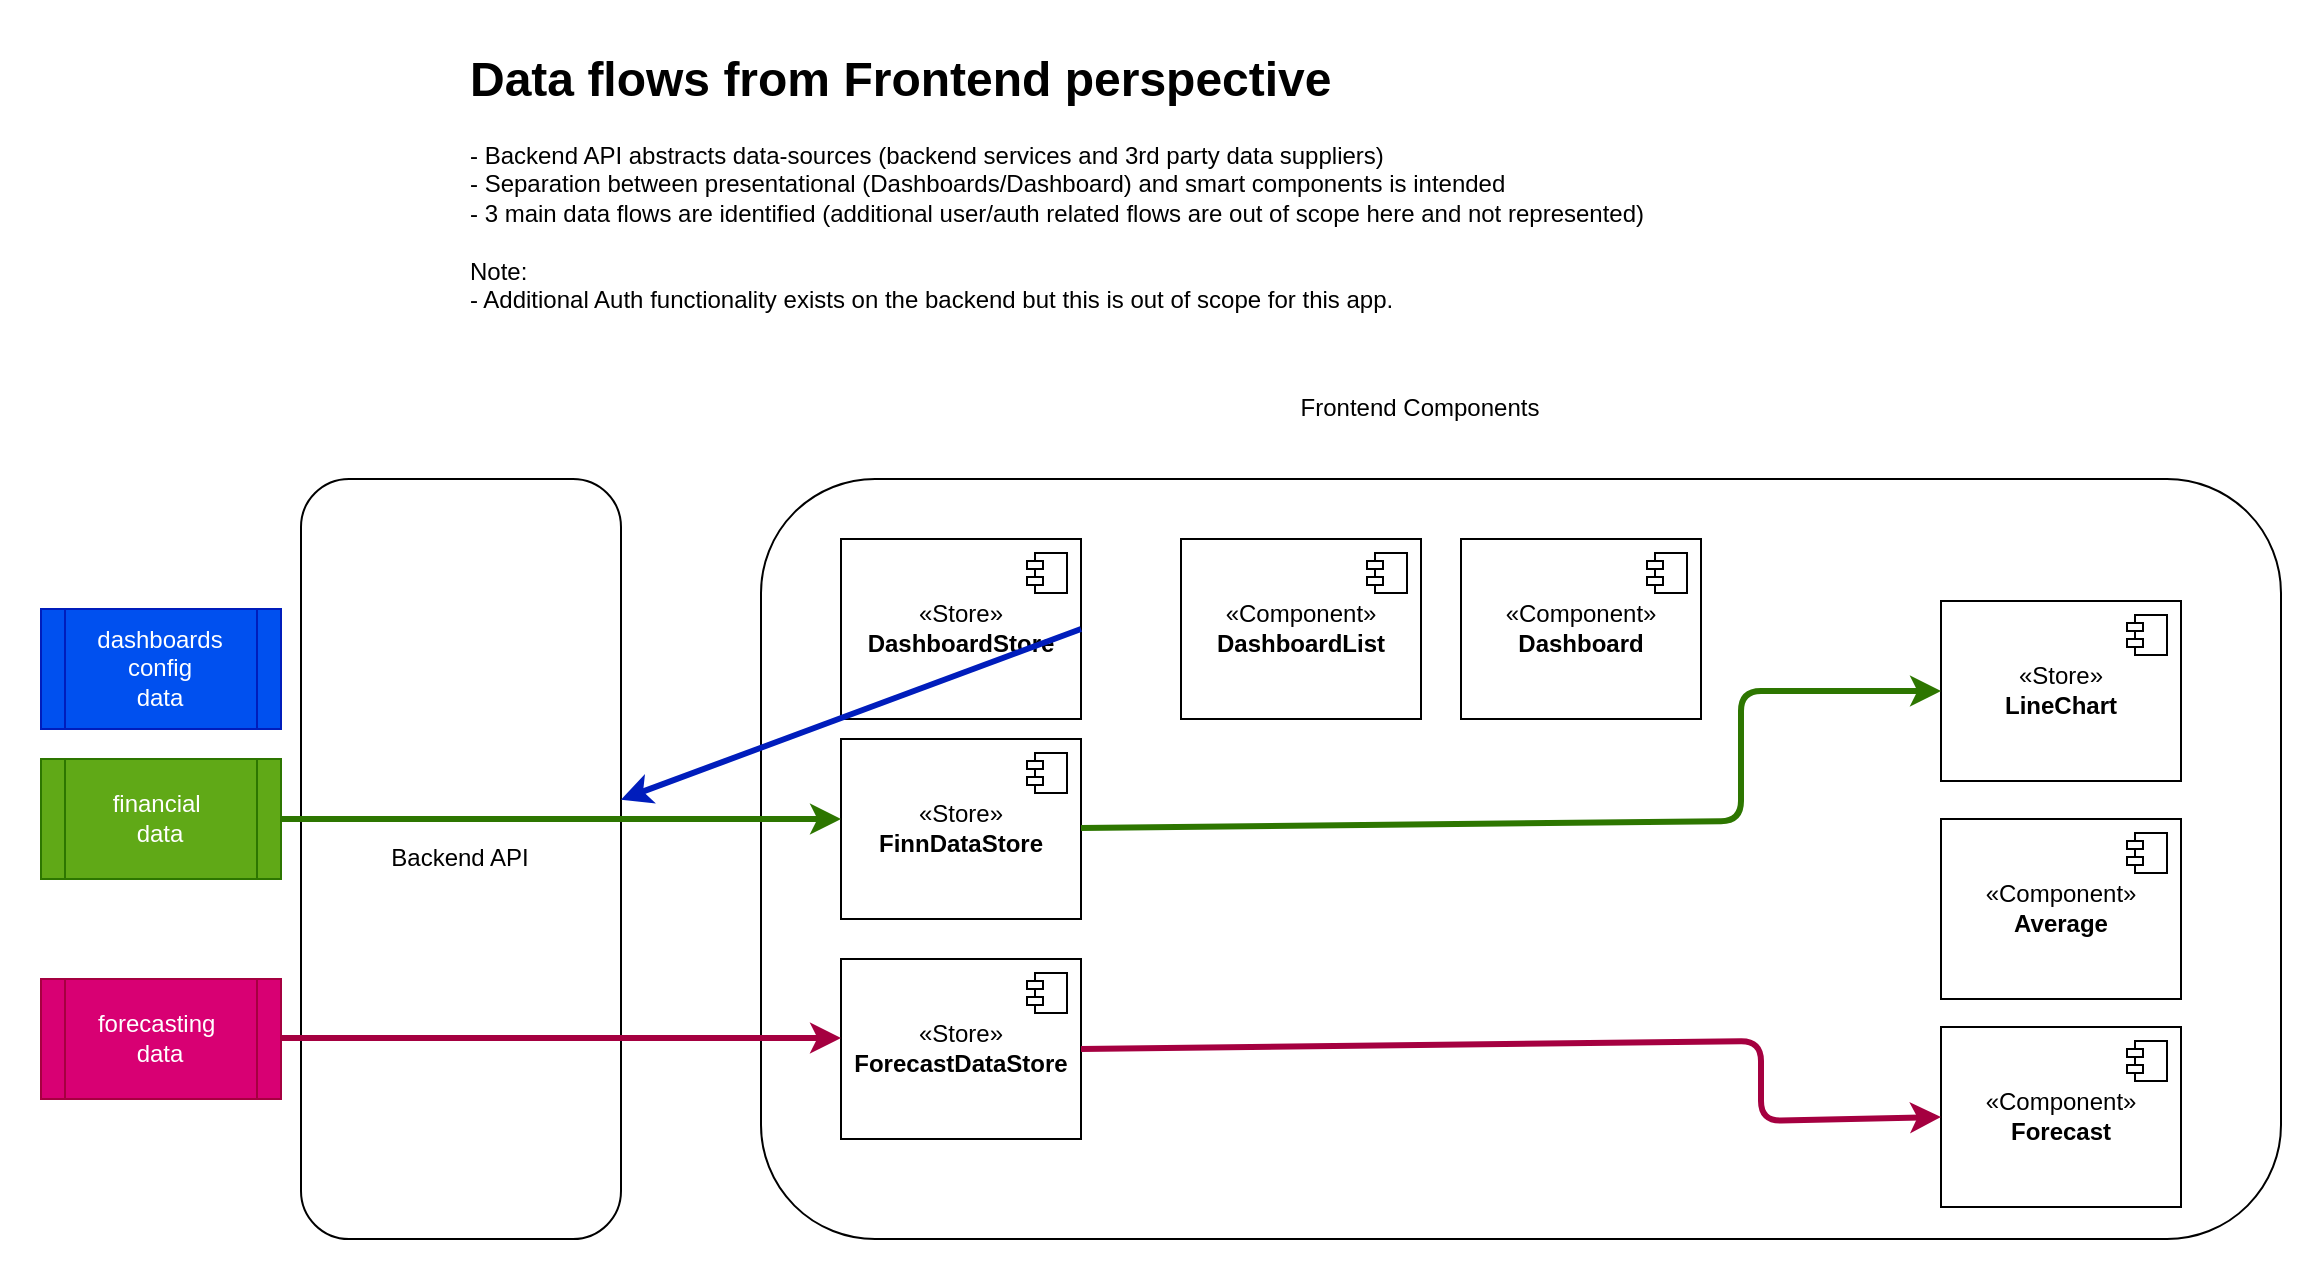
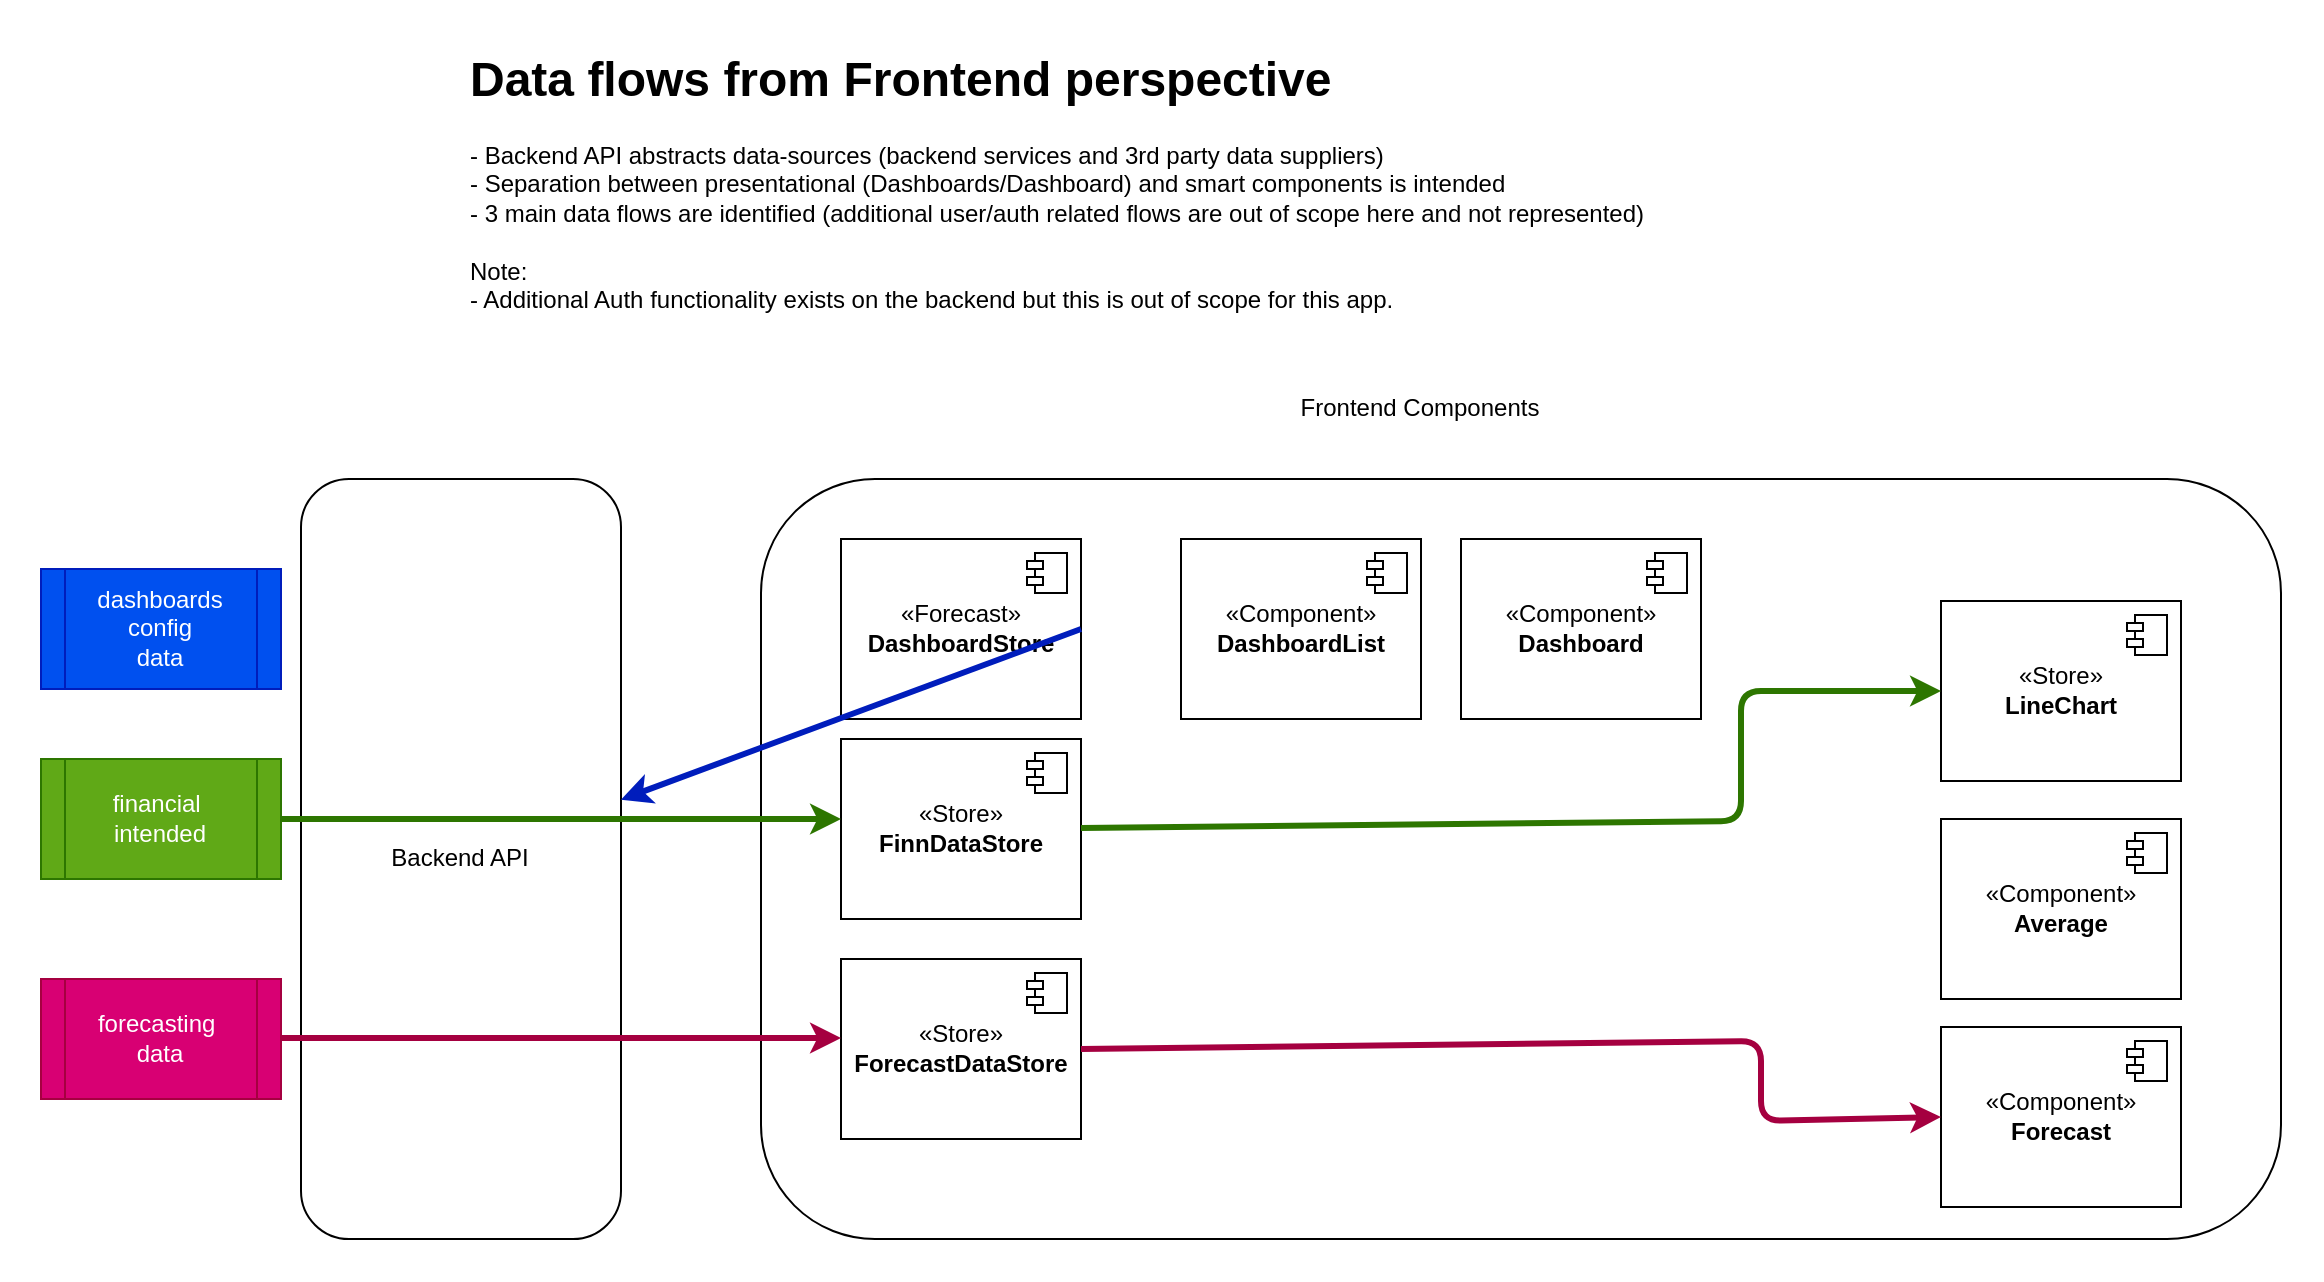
node "«Store» DashboardStore": label "«Store» DashboardStore" -> "«Forecast» DashboardStore"
node "dashboards config data": moved (161, 669) -> (161, 629)
node "financial data": label "financial data" -> "financial intended"
